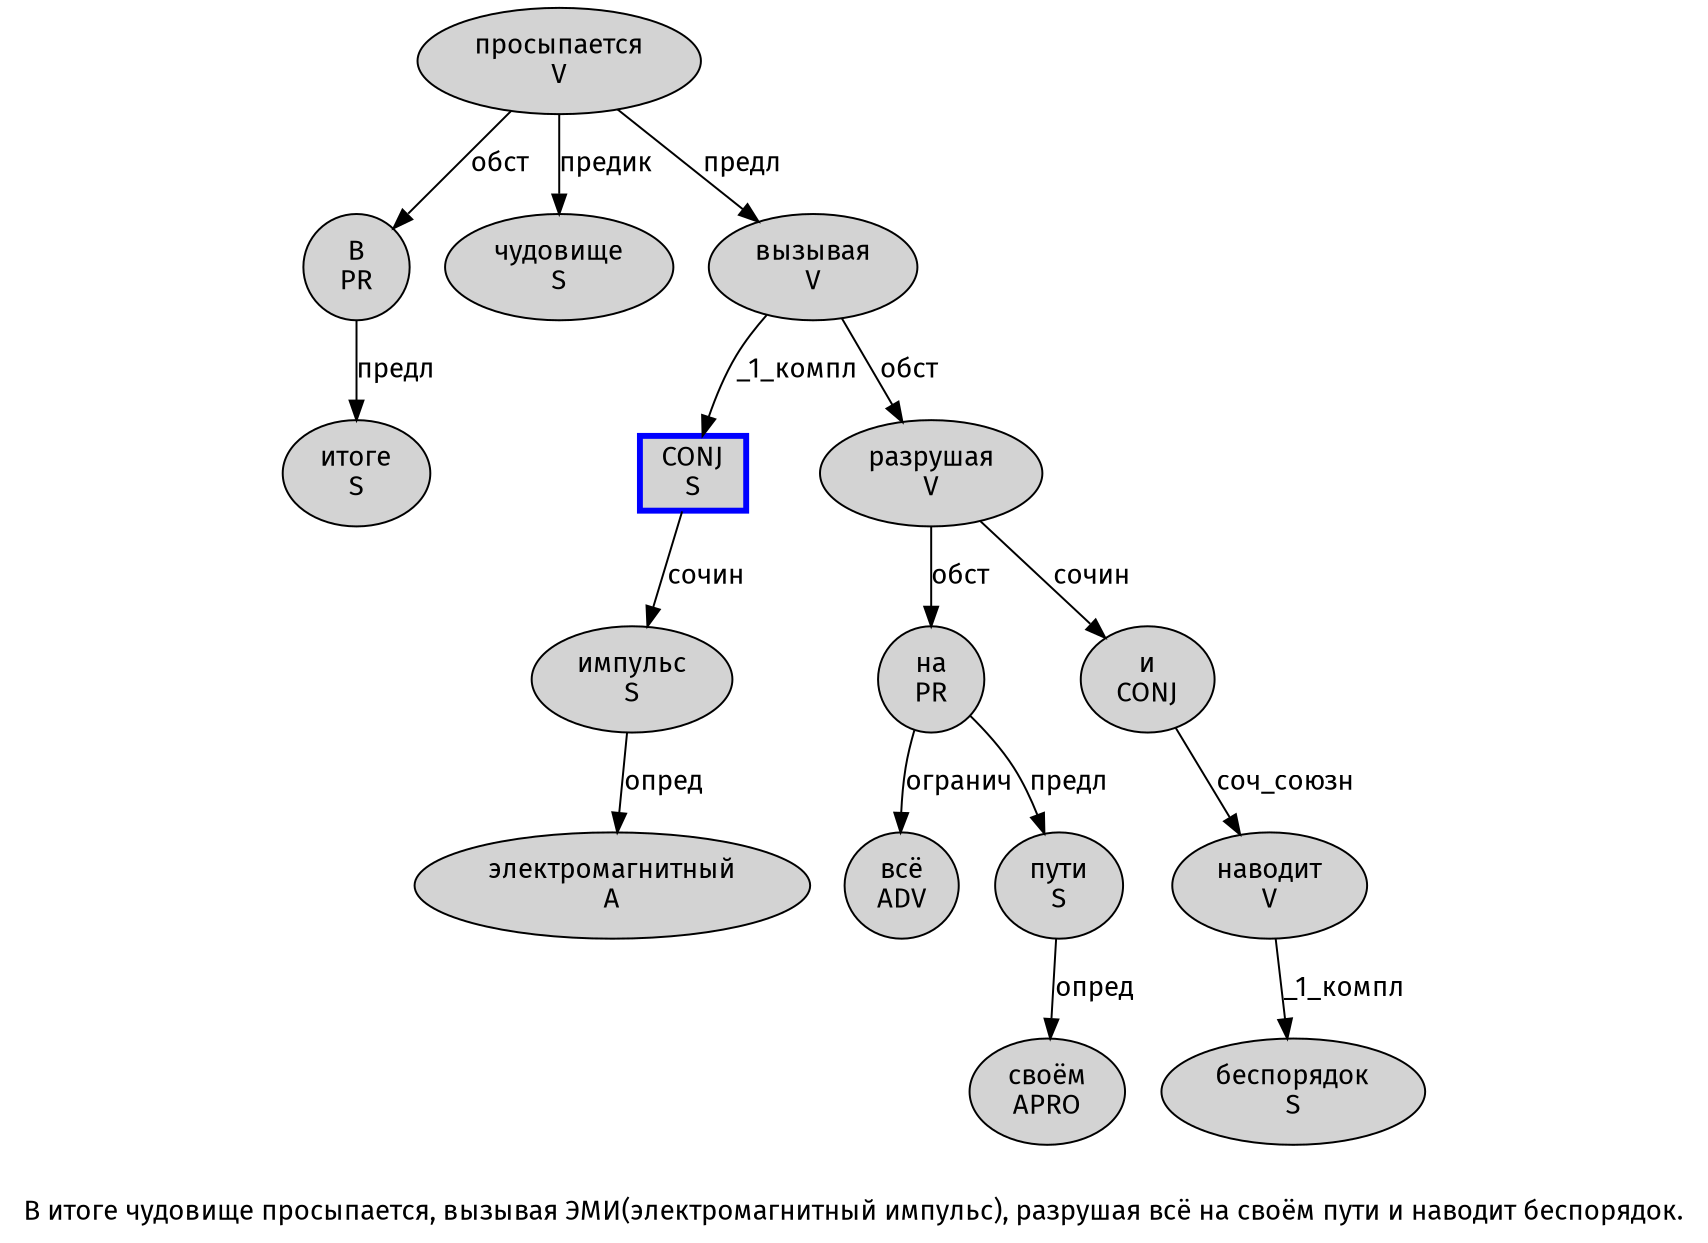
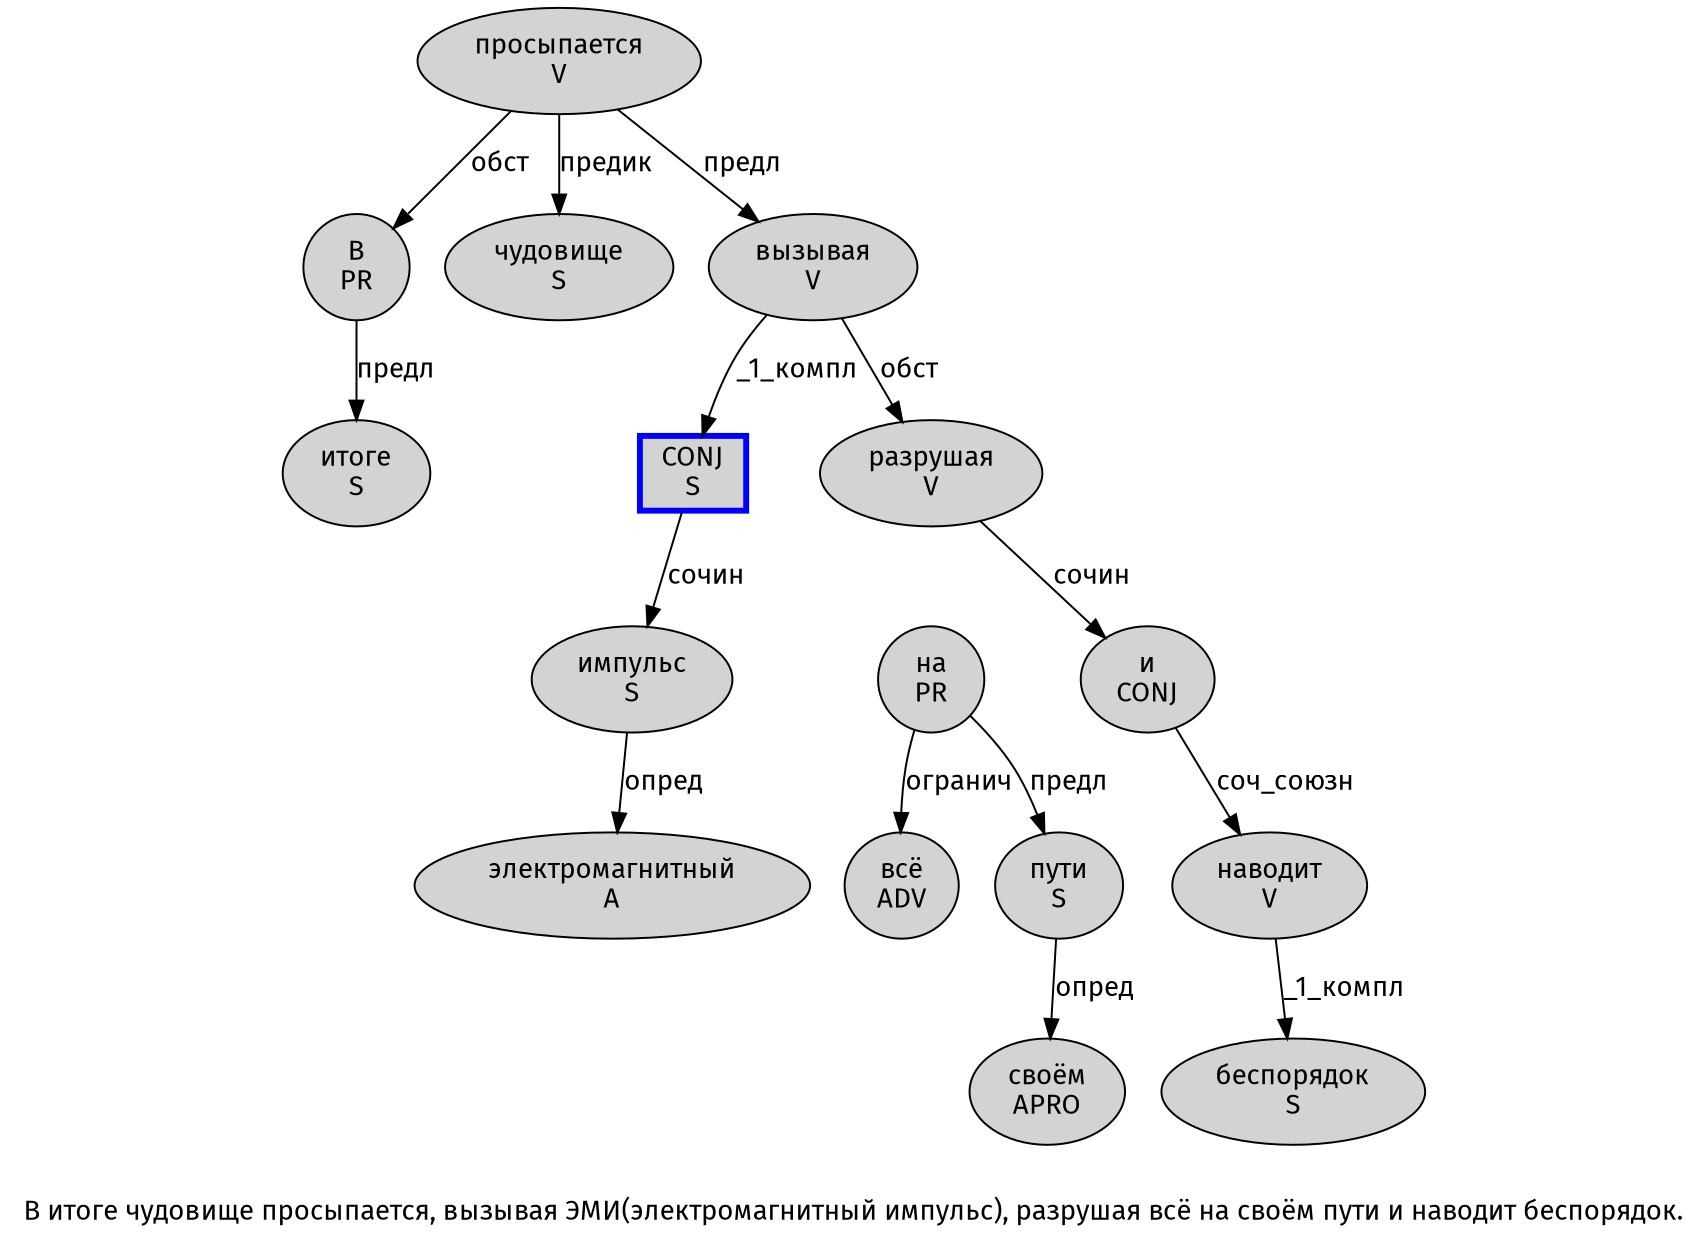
edge "разрушая V" -> "на PR": removed, label "обст"
